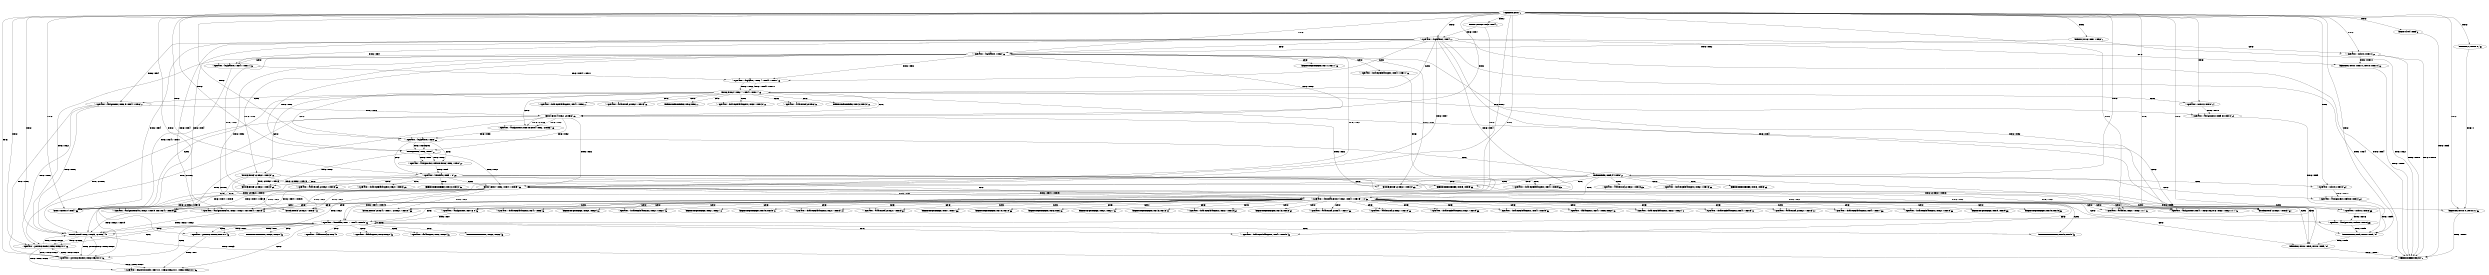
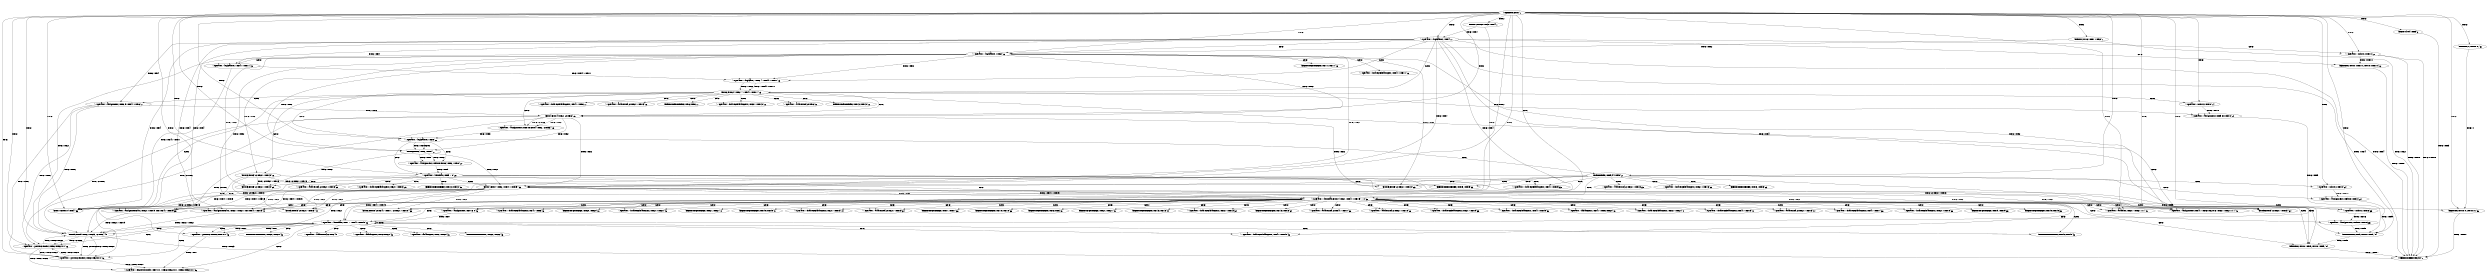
edge "(<operator>.indirectFieldAccess,VAR4->VAR11)" -> "(<operator>.lessThan,FUN7(VAR2, VAR4->VAR15) < 0)": now "(METHOD,FUN1)" -> "(<operator>.lessThan,FUN7(VAR2, VAR4->VAR15) < 0)"
